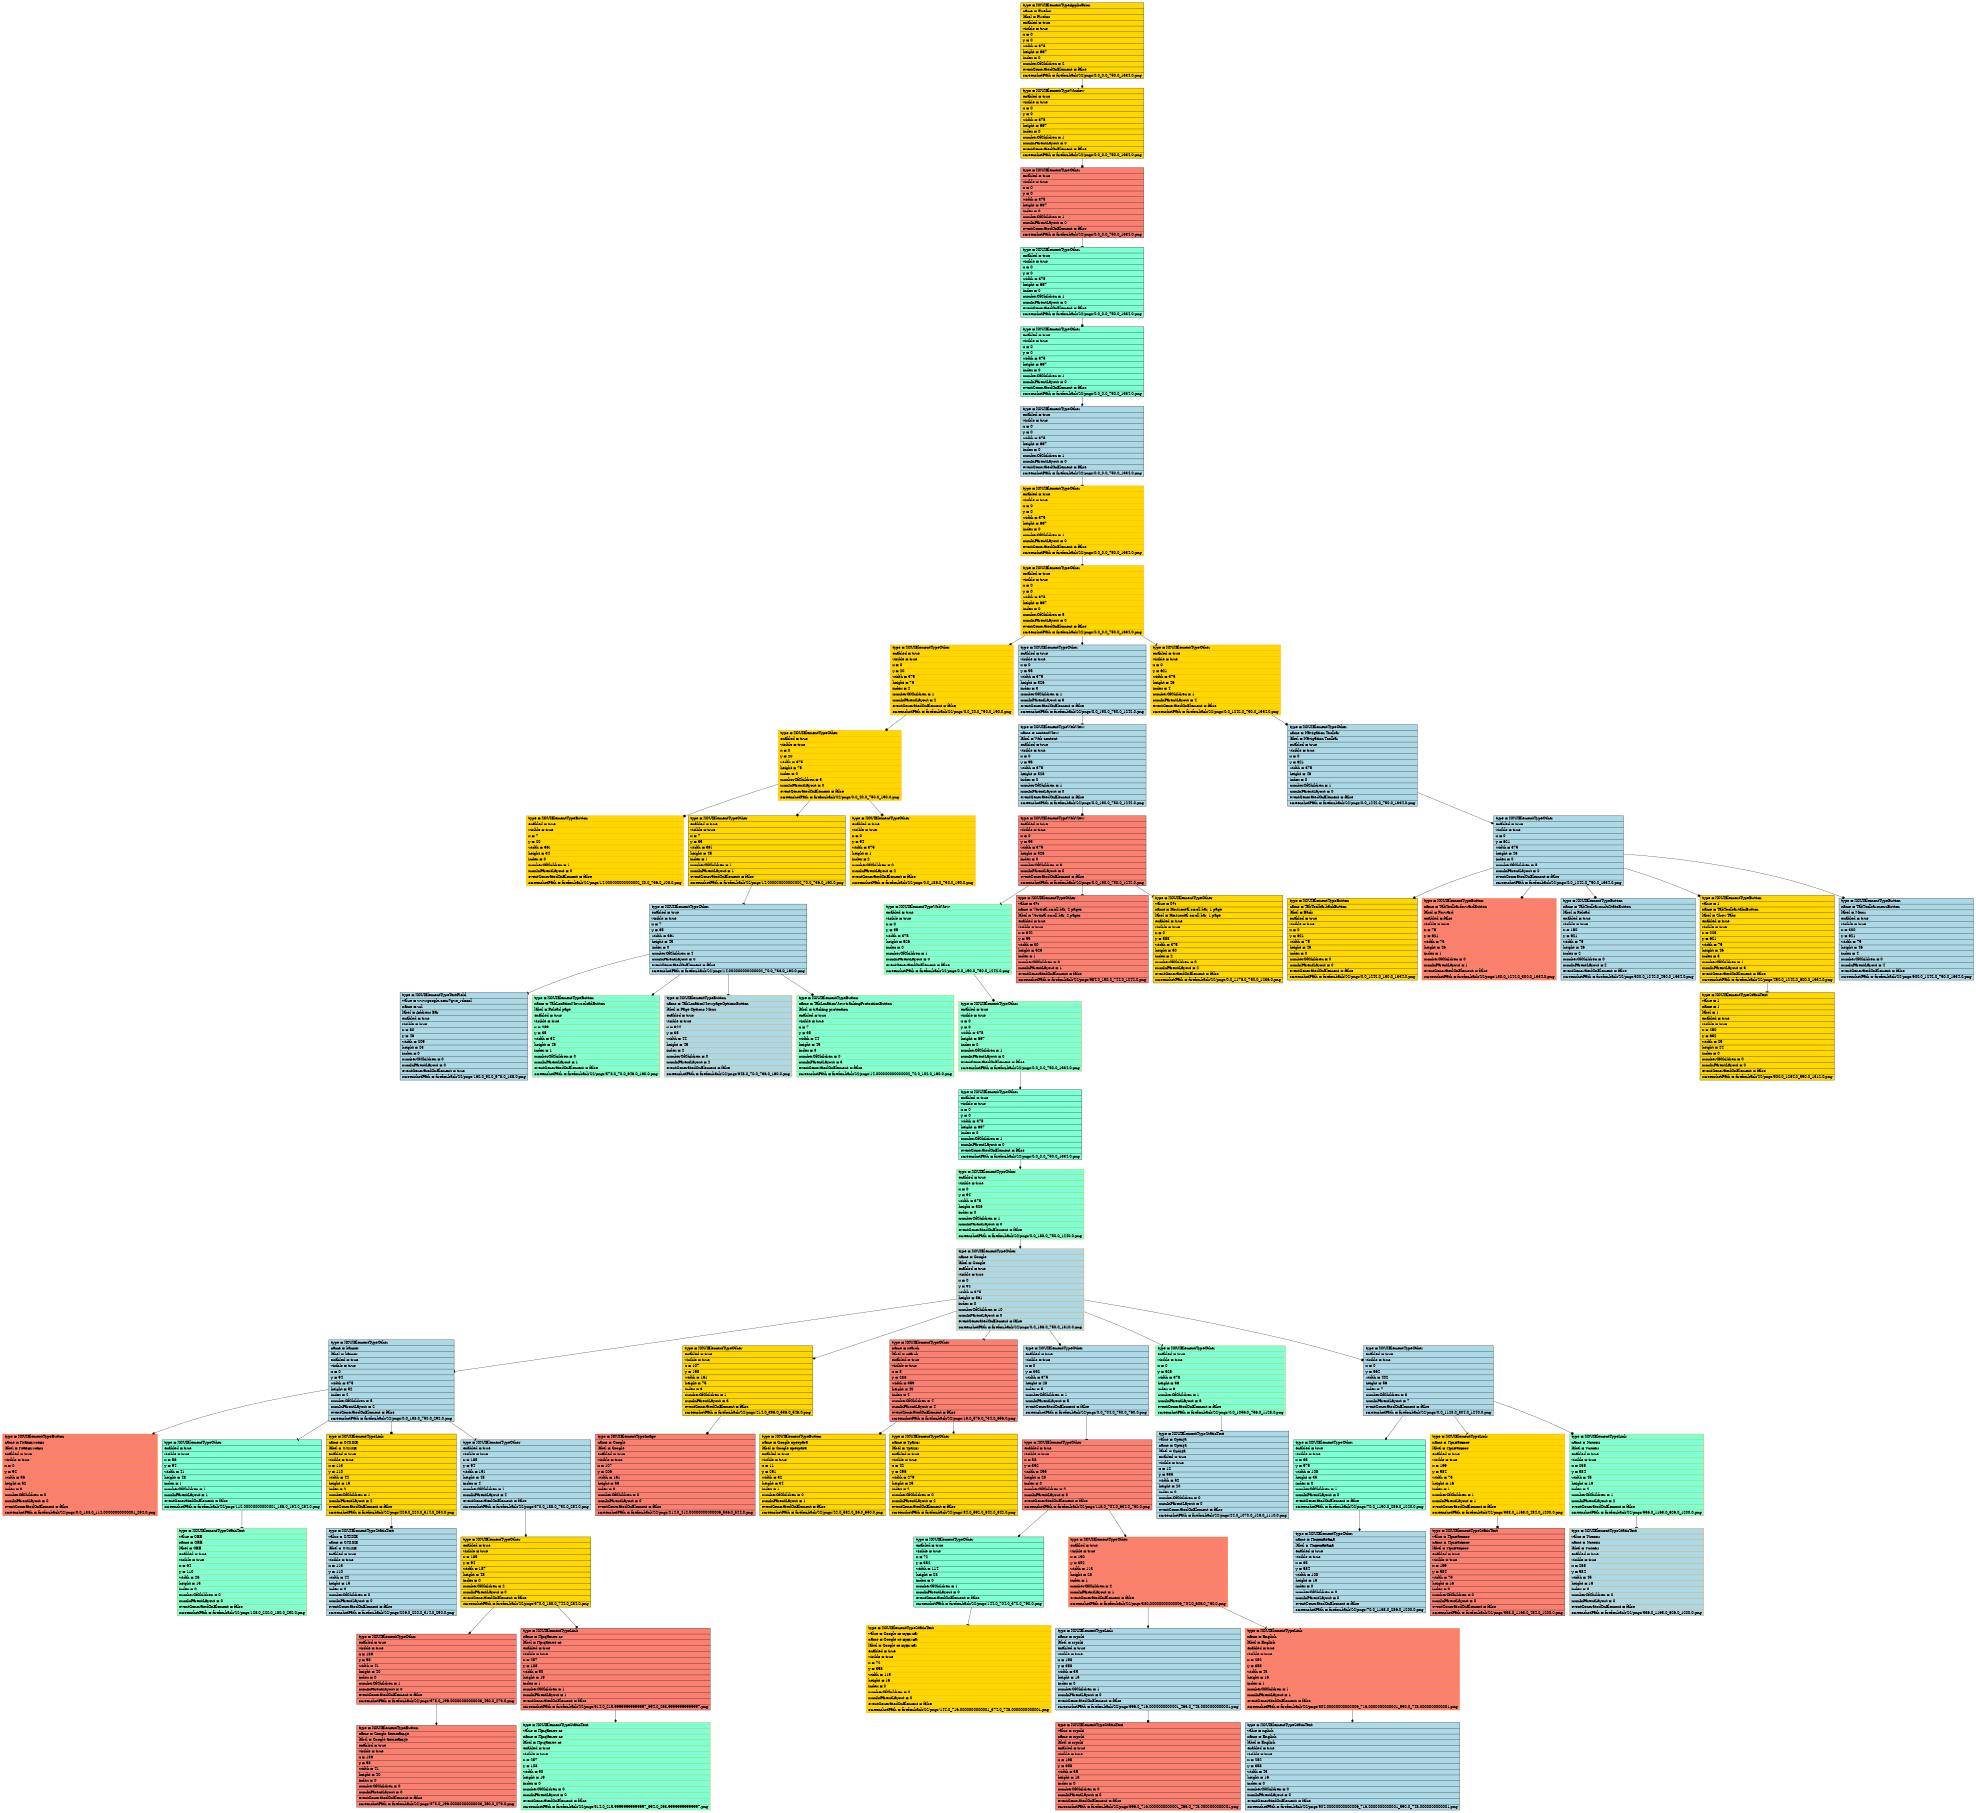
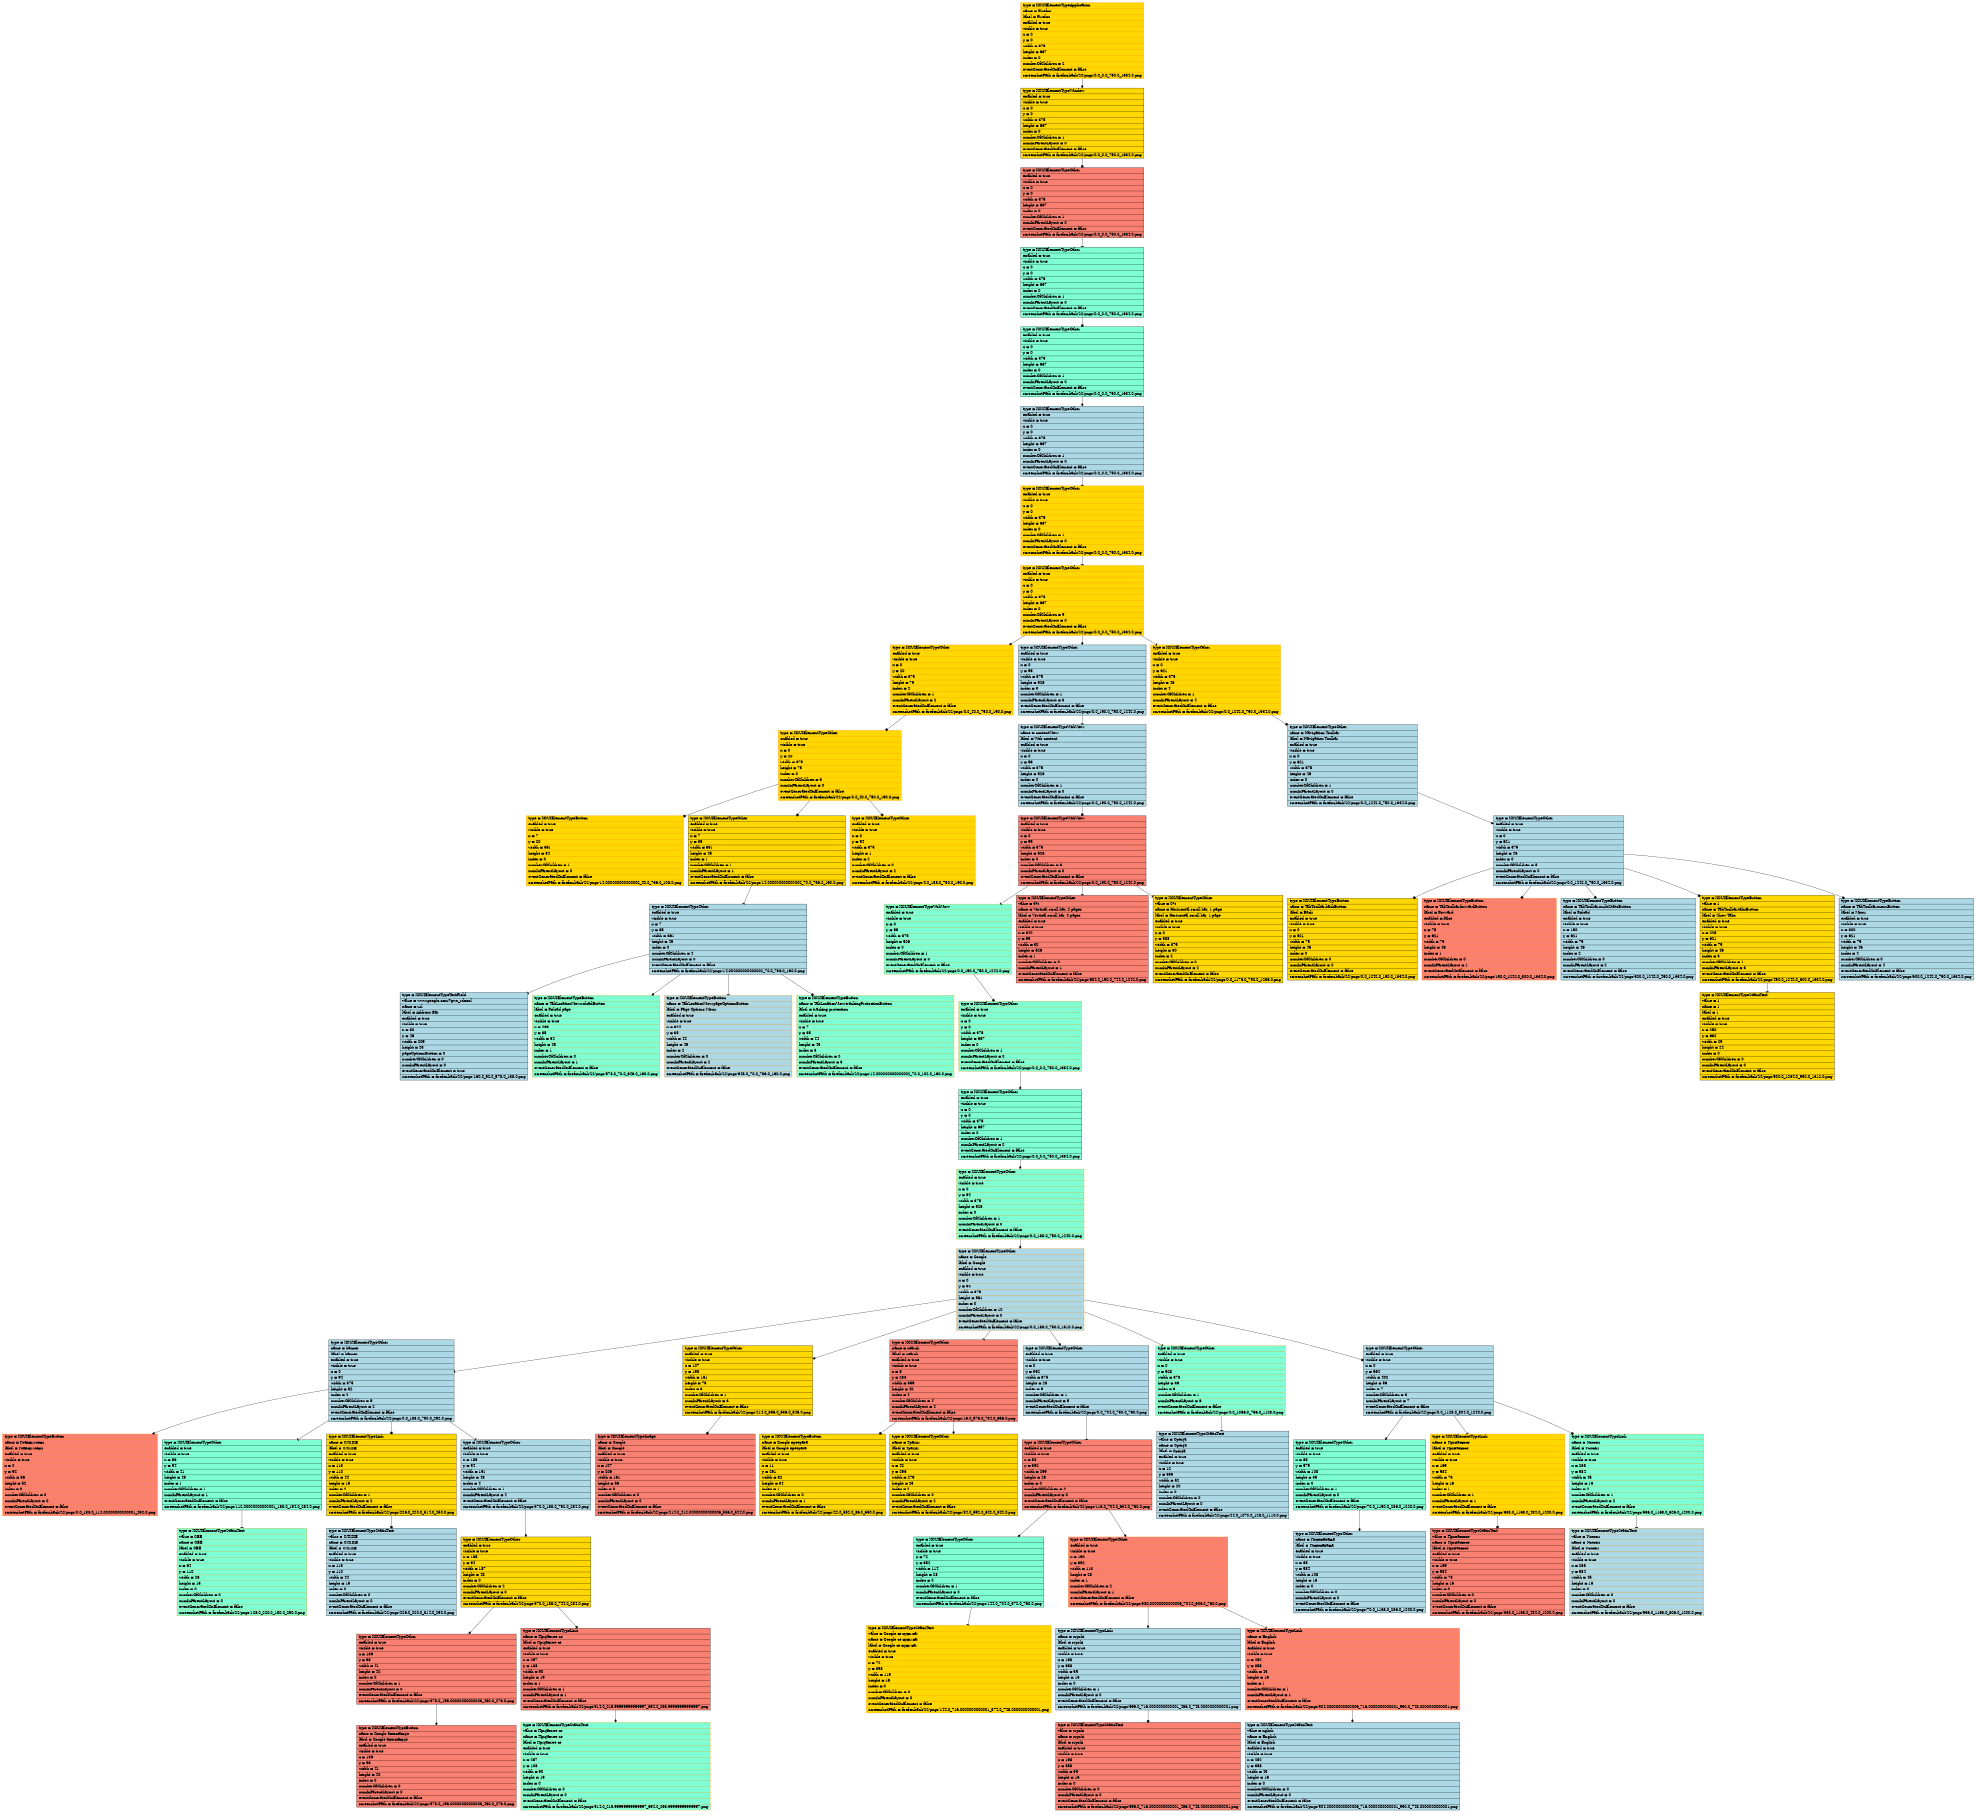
node "type = XCUIElementTypeApplication": color black -> darkorange
node "type = XCUIElementTypeTextField": text "index = 0" -> "pageOptionsButton = 0"
